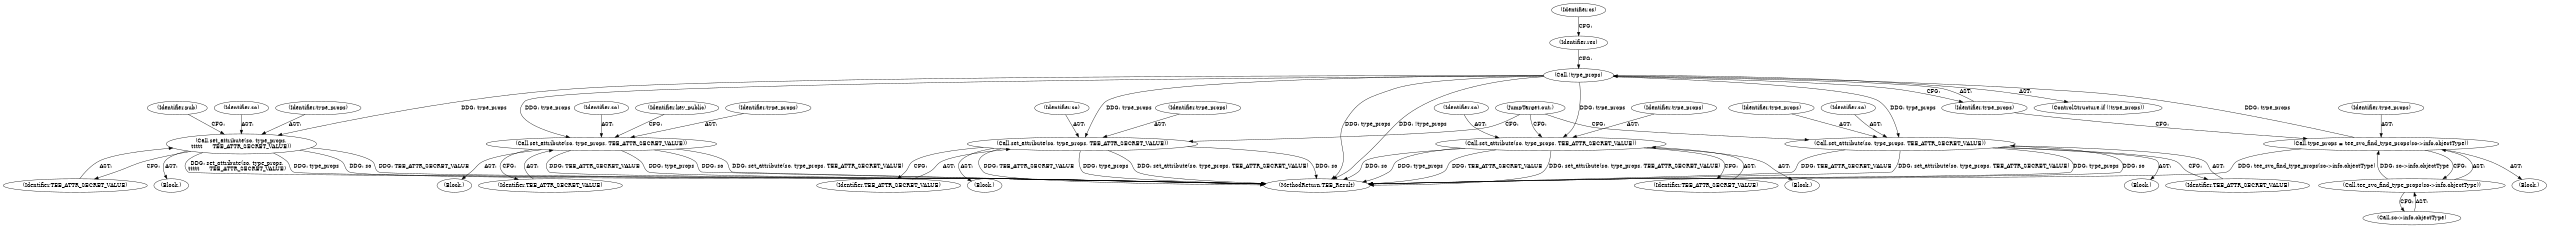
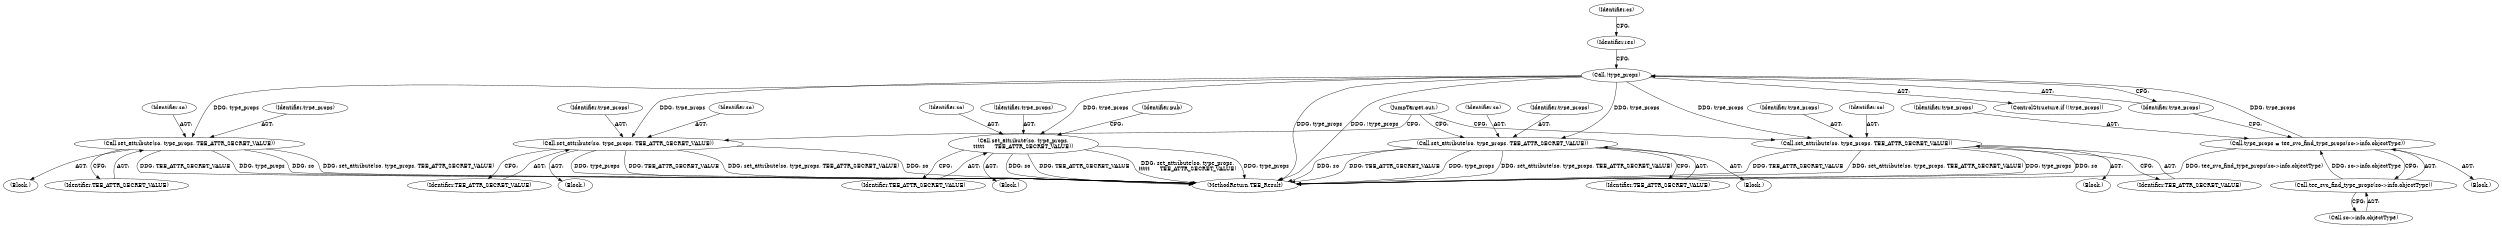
node "(Identifier,key_public)": removed
